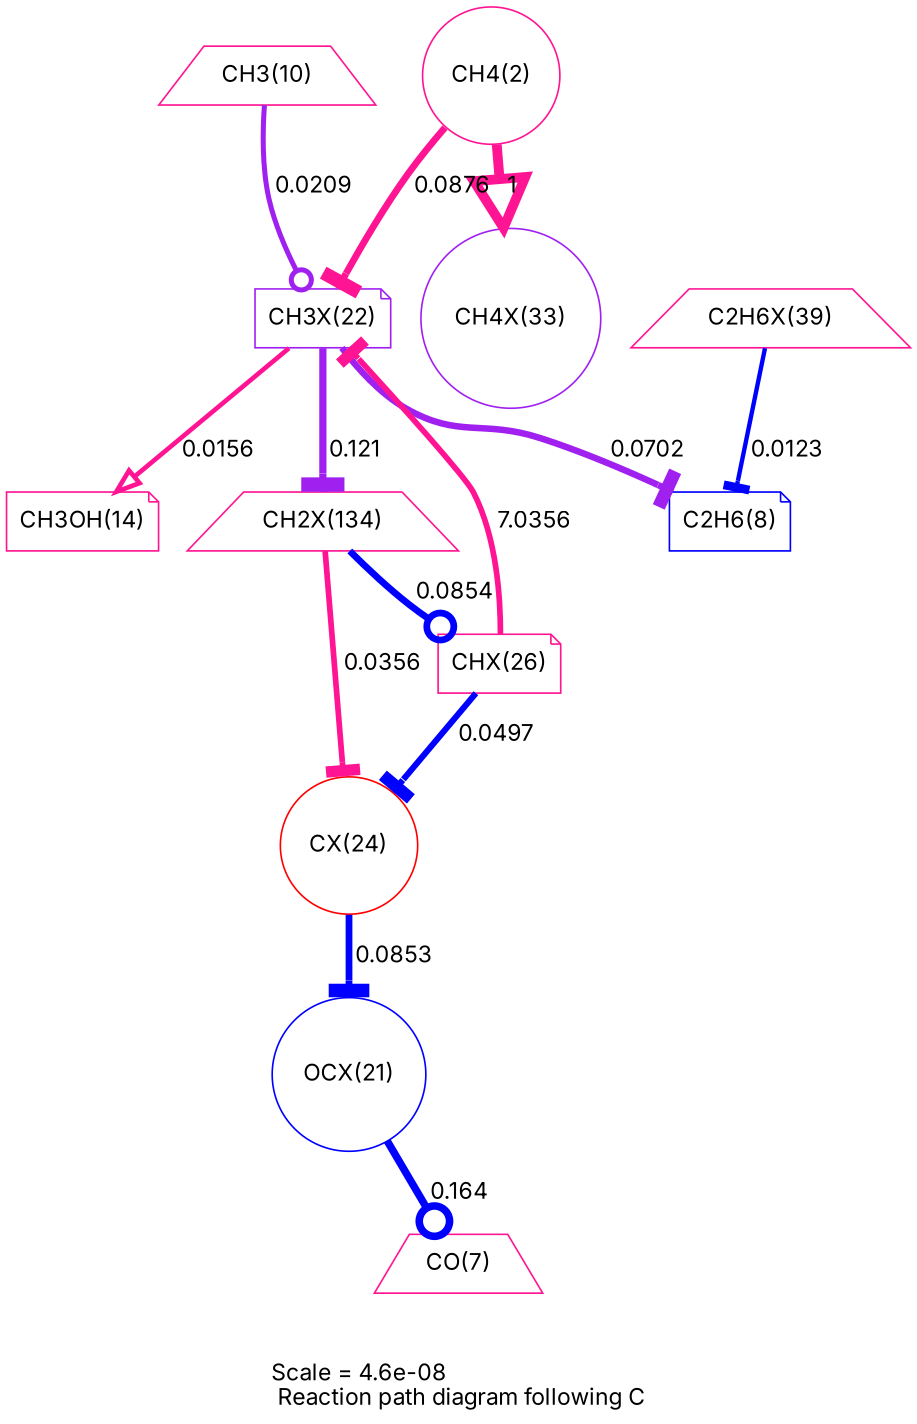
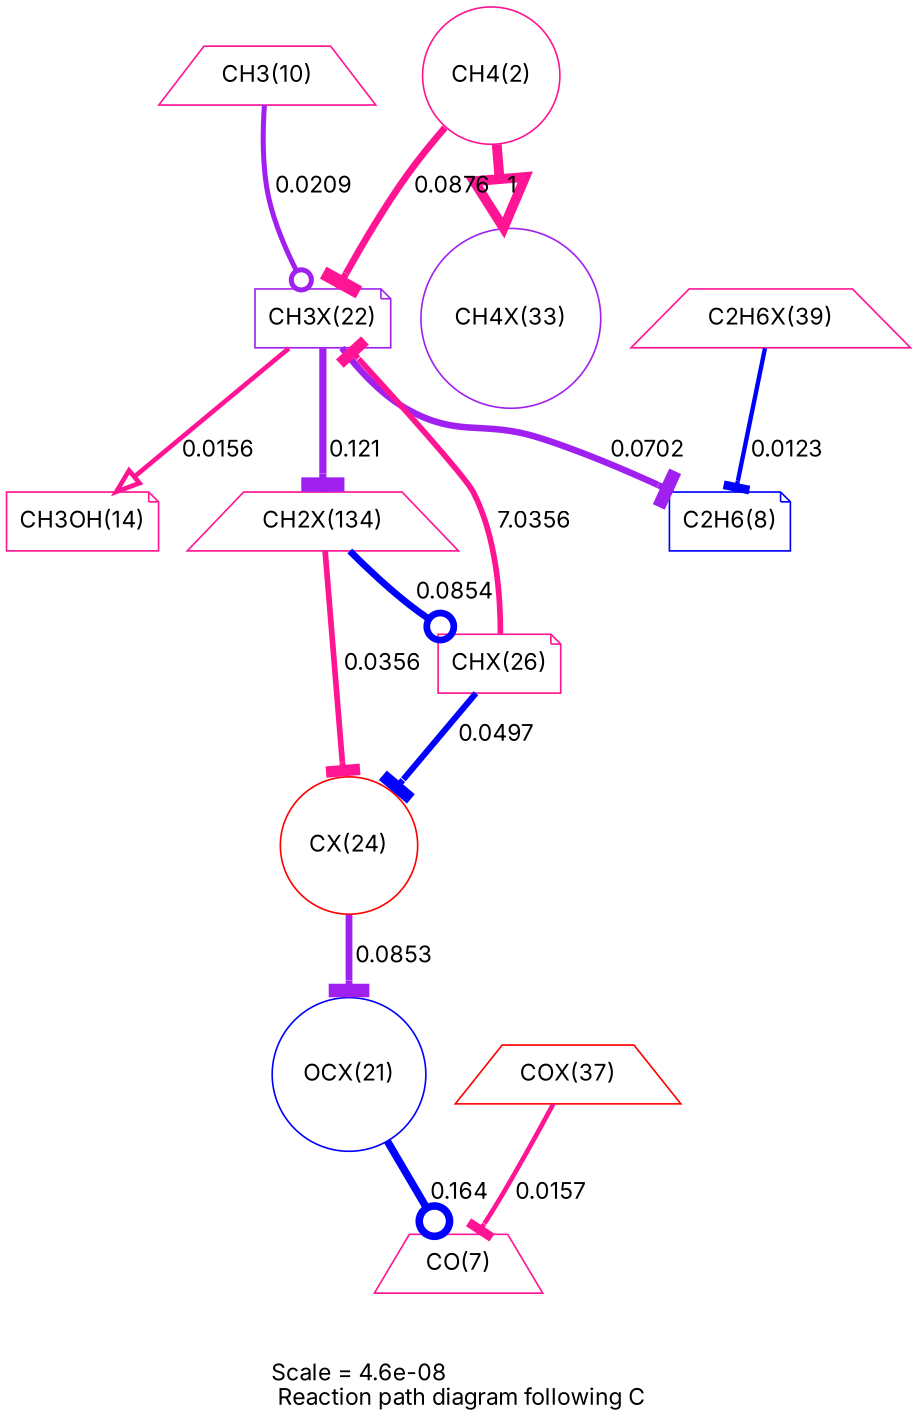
edge "CX(24)" -> "OCX(21)": color blue -> purple
node "COX(37)": added
